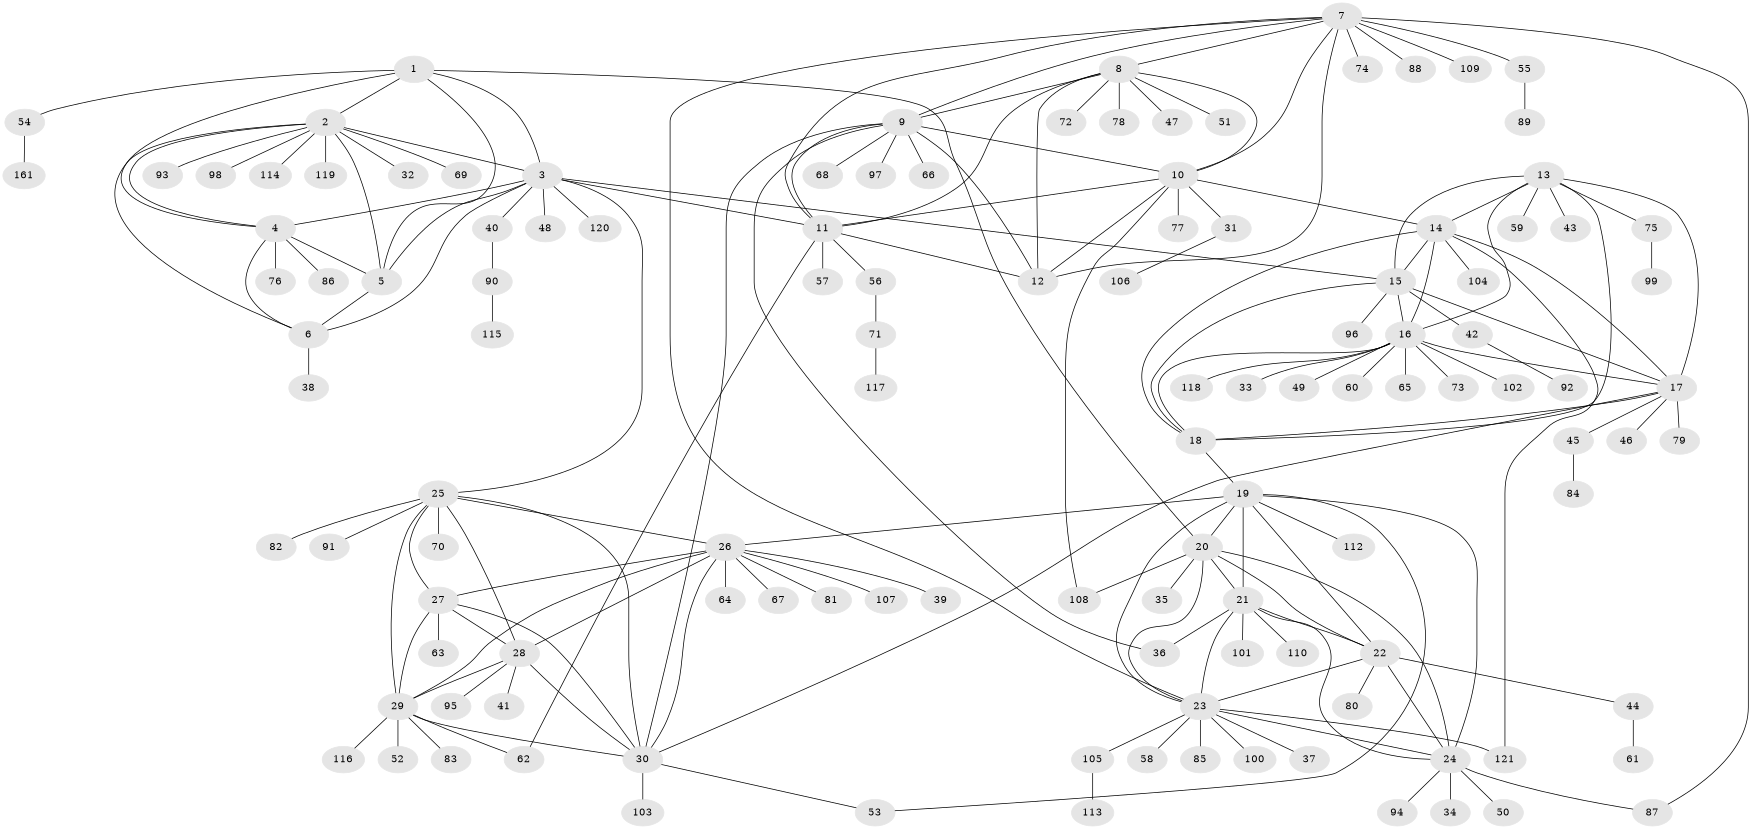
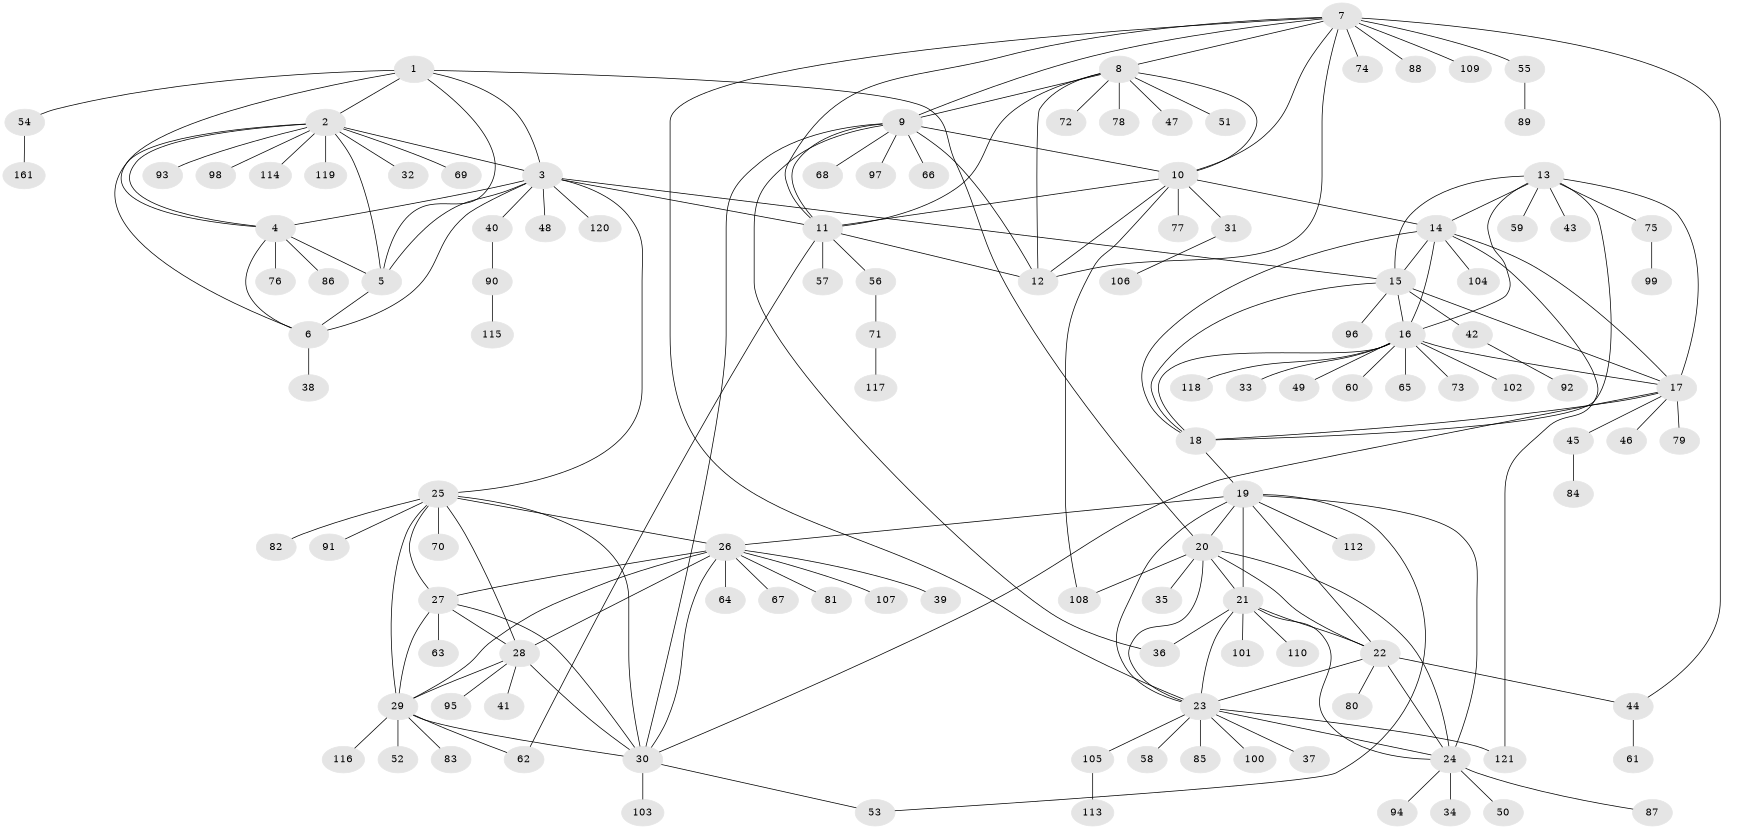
edge "7" -- "87": now "7" -- "44"
